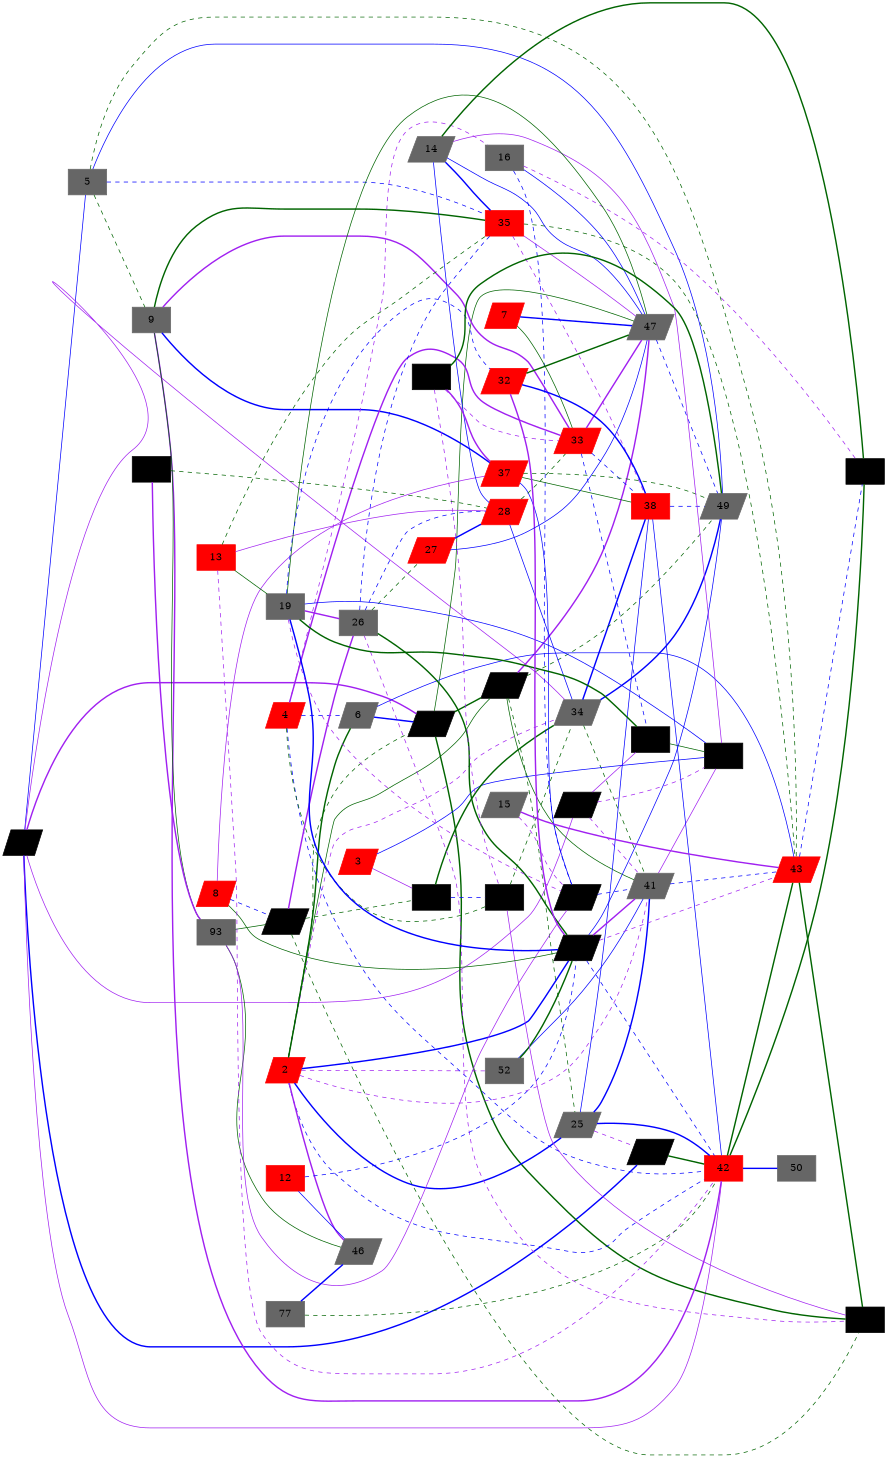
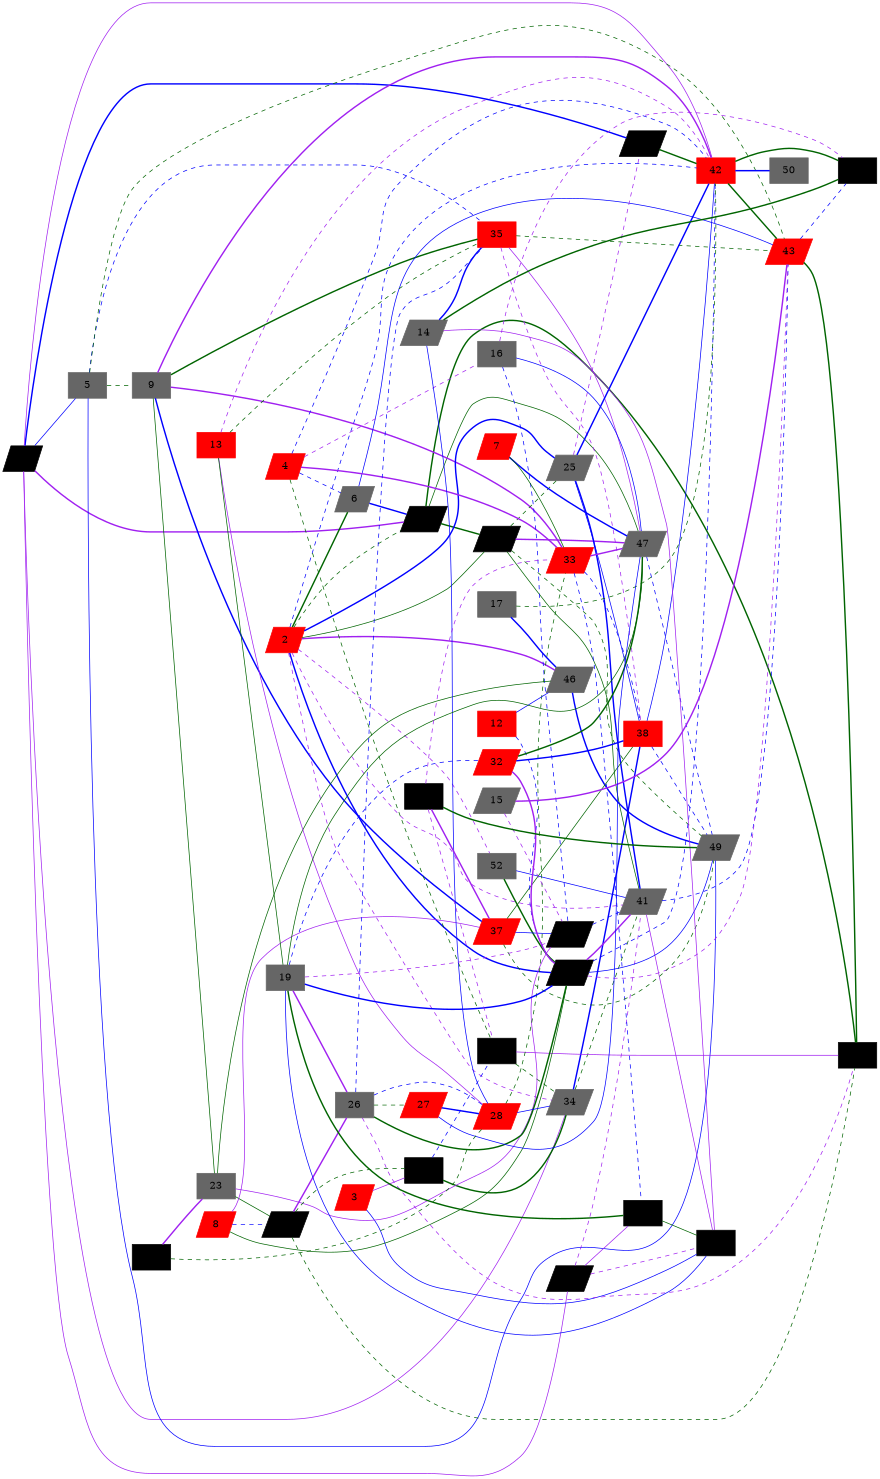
edge "14" -- "47": removed
edge "49" -- "34": now "49" -- "46"
node "93": label "93" -> "23"
node "77": label "77" -> "17"
